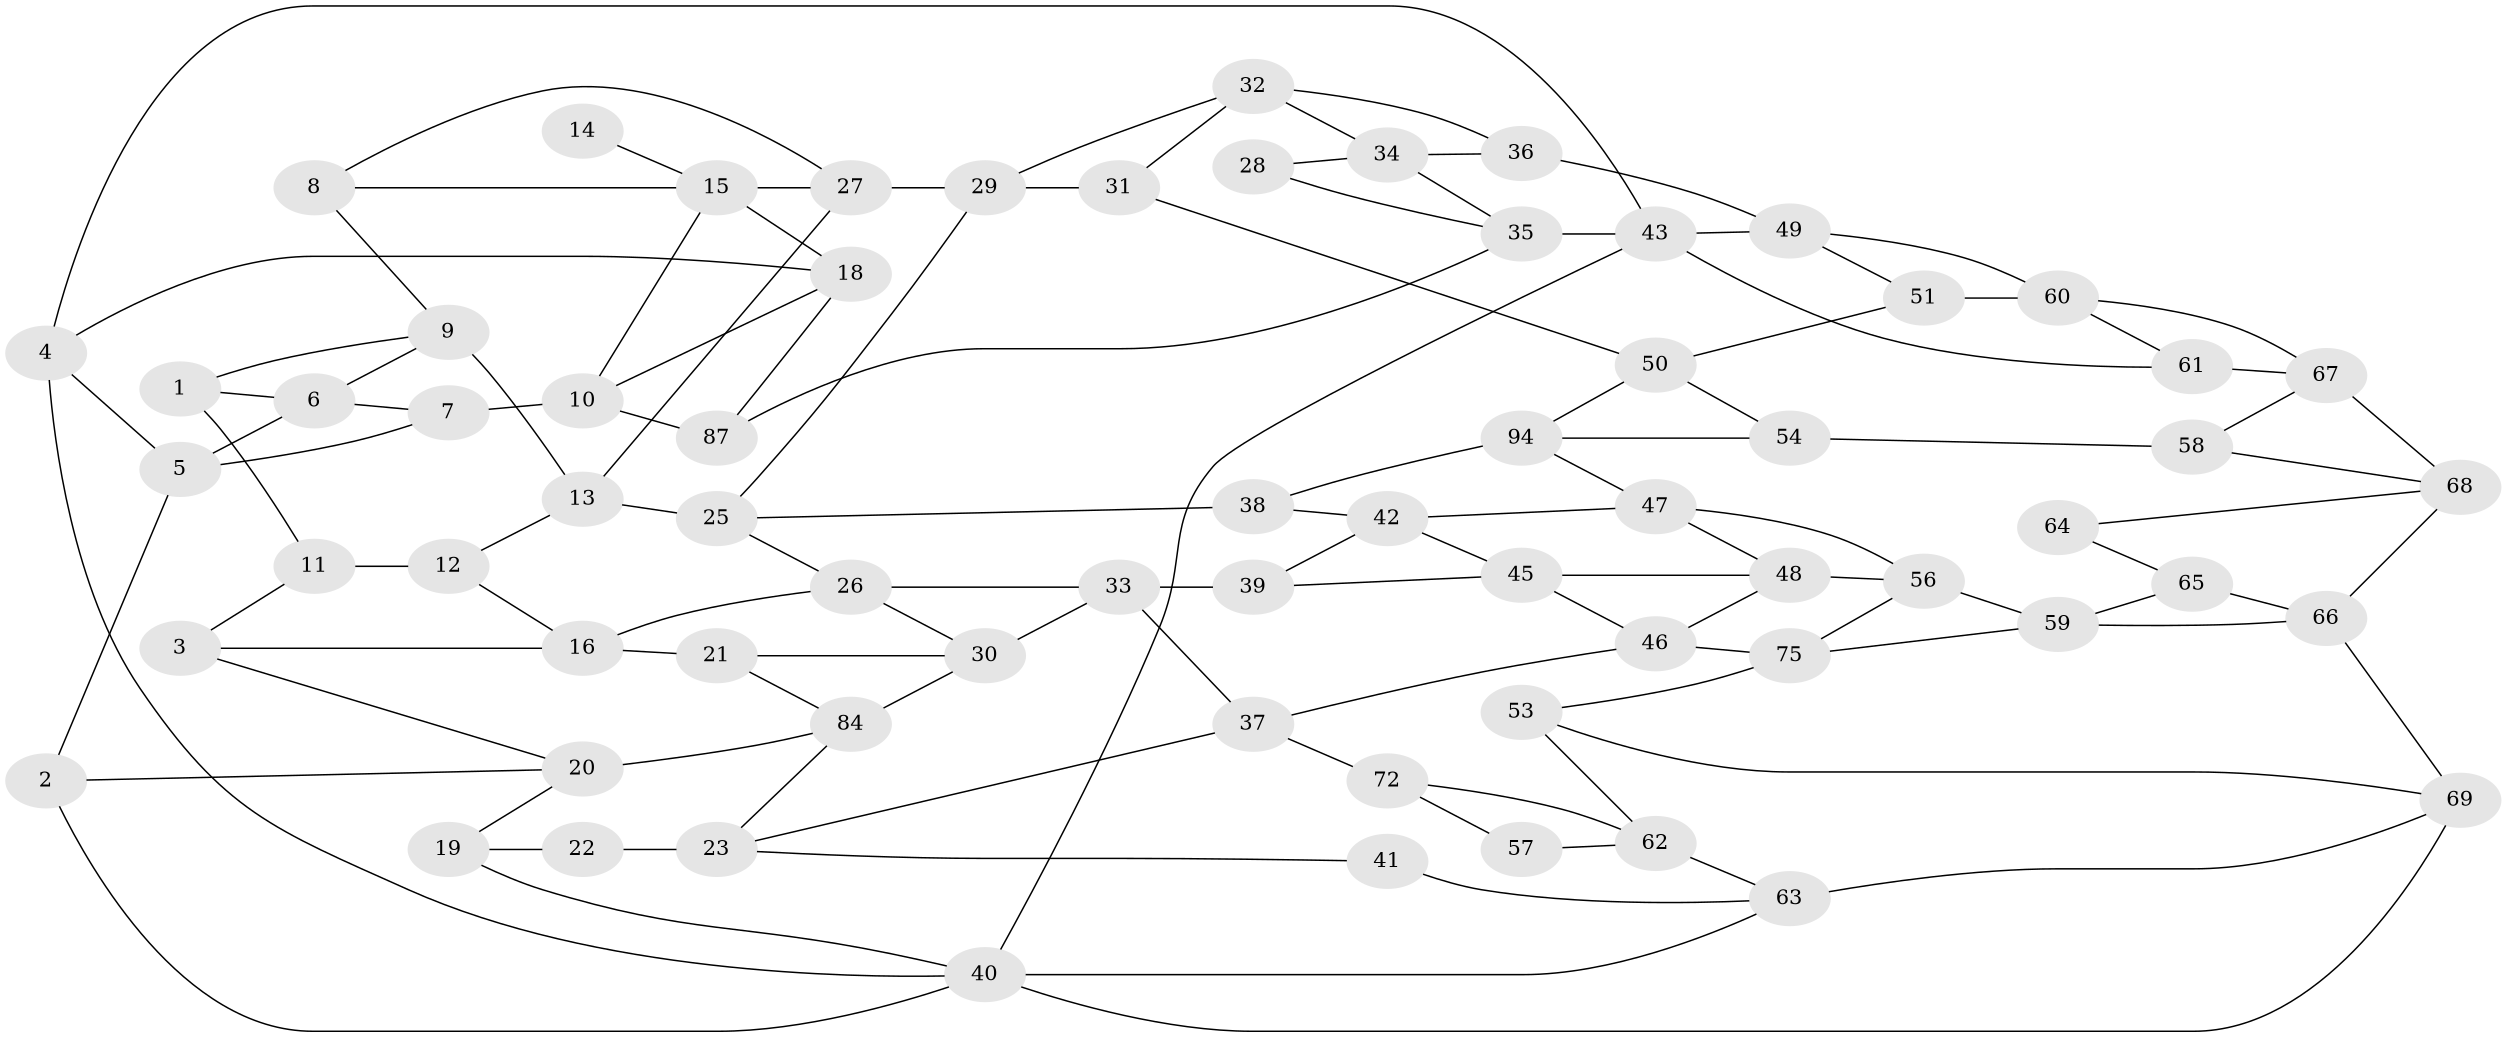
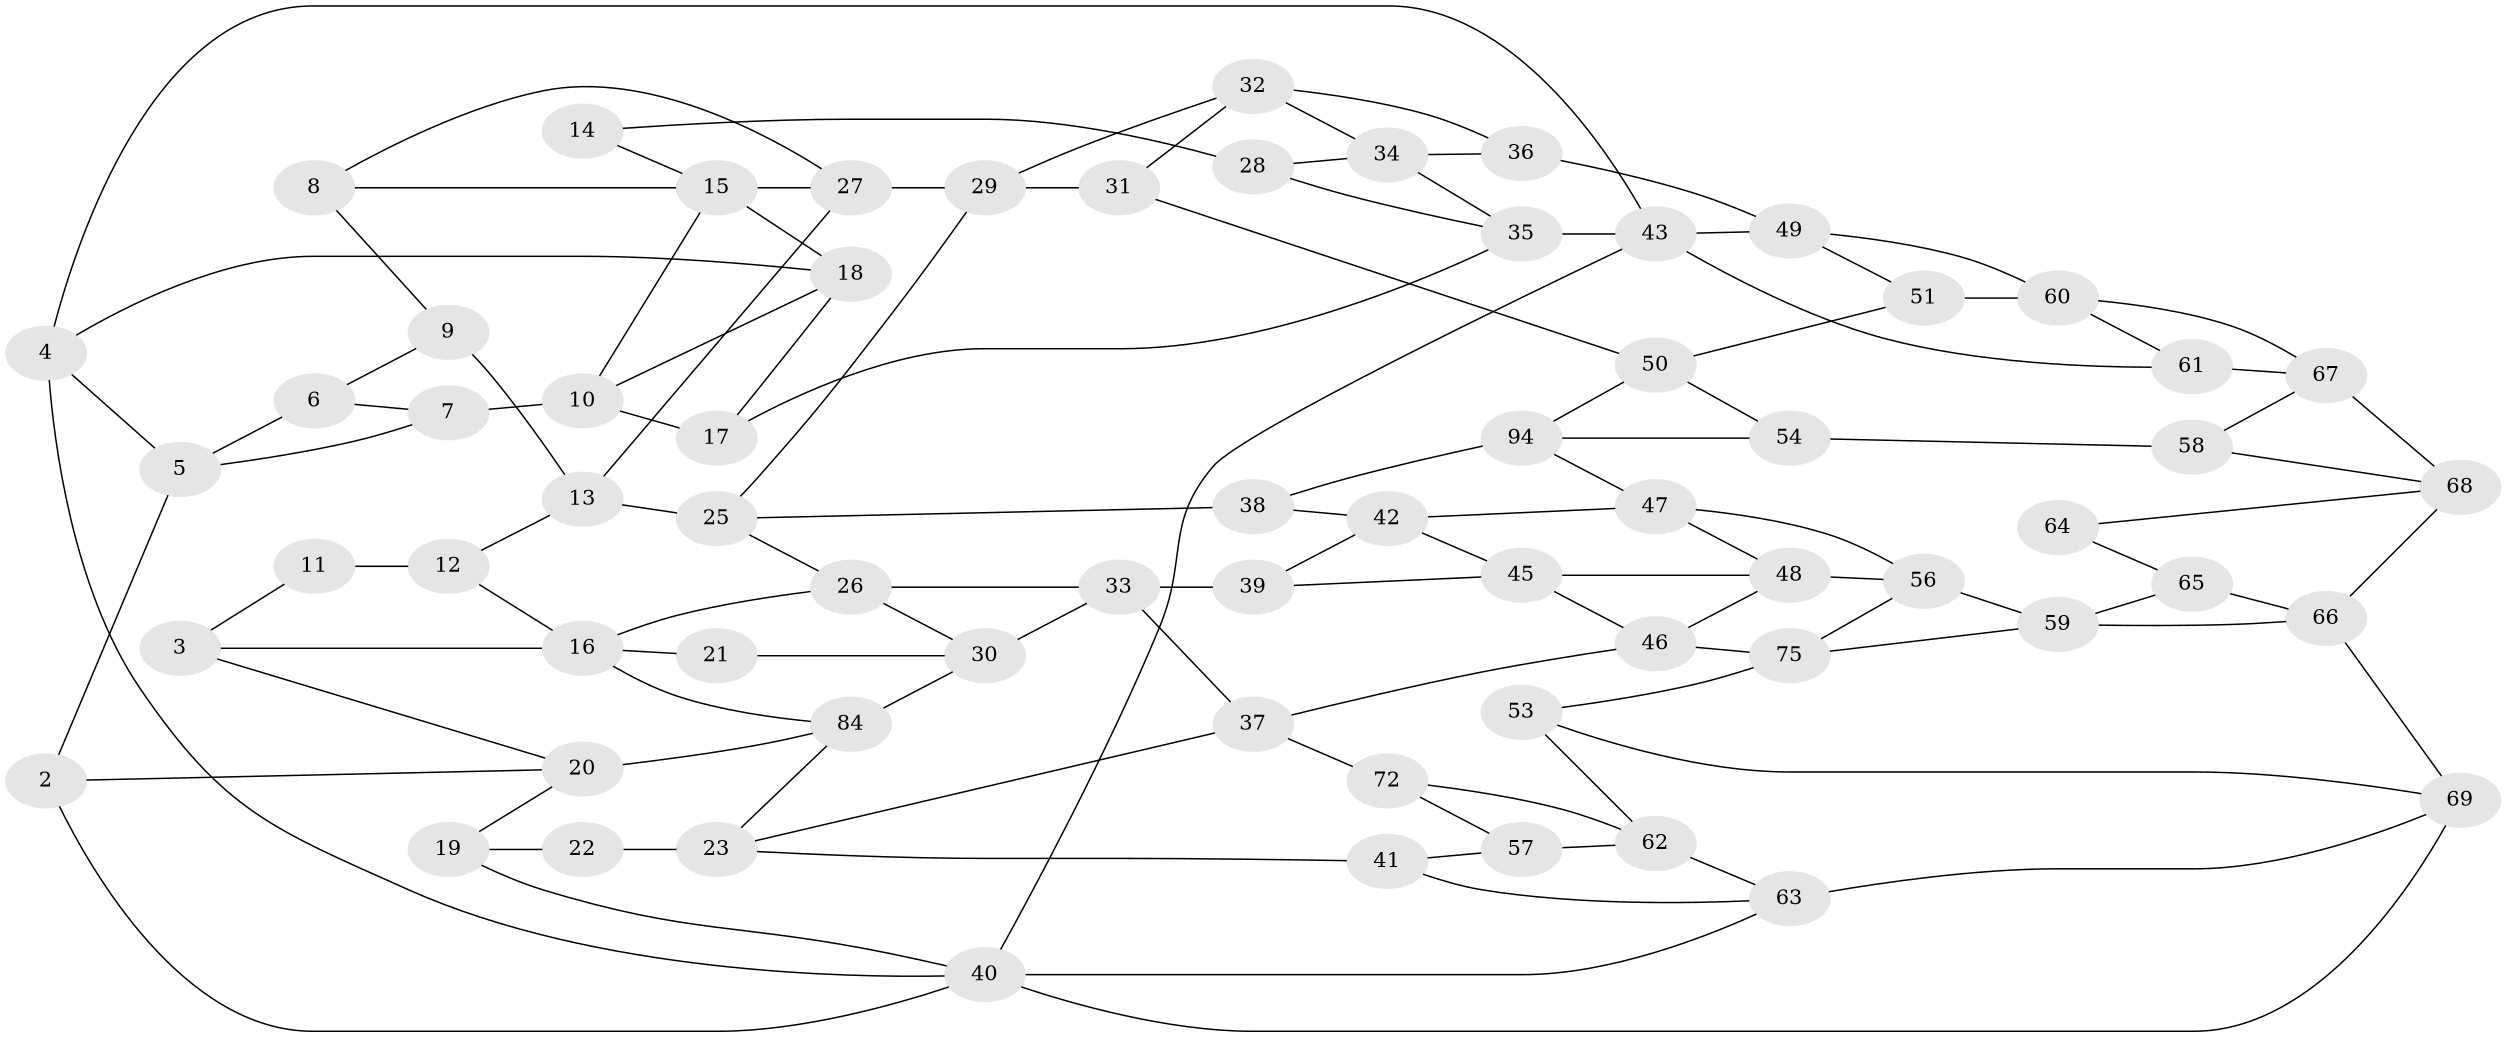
edge "14" -- "28": added
node "1": removed
node "87": label "87" -> "17"
edge "21" -- "84": now "16" -- "84"
edge "57" -- "41": added
